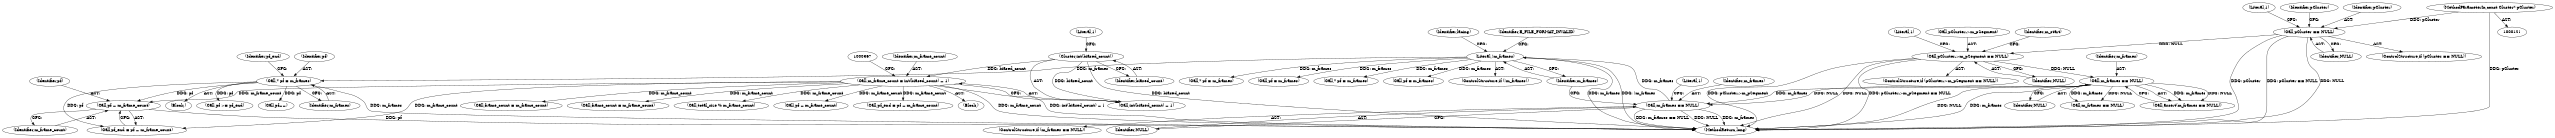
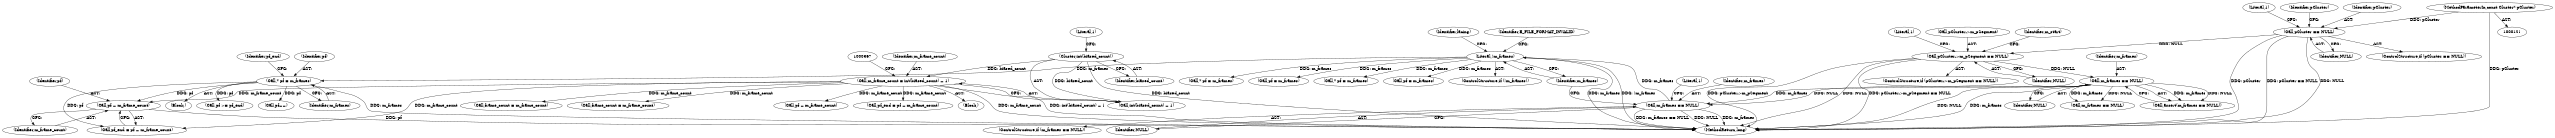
node "(Call,total_size % m_frame_count)": removed
